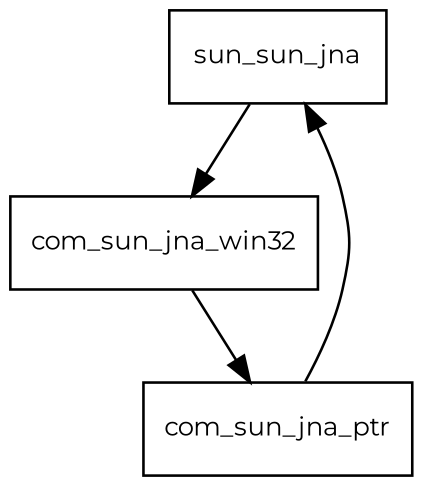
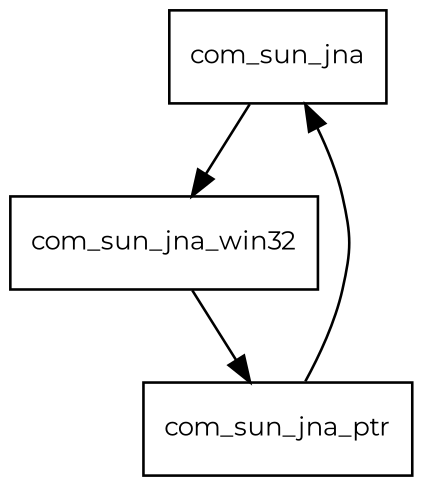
node "sun_sun_jna": label "sun_sun_jna" -> "com_sun_jna"
